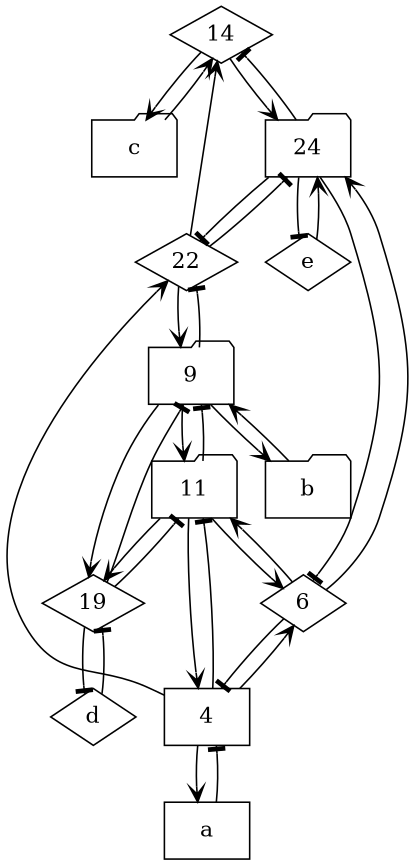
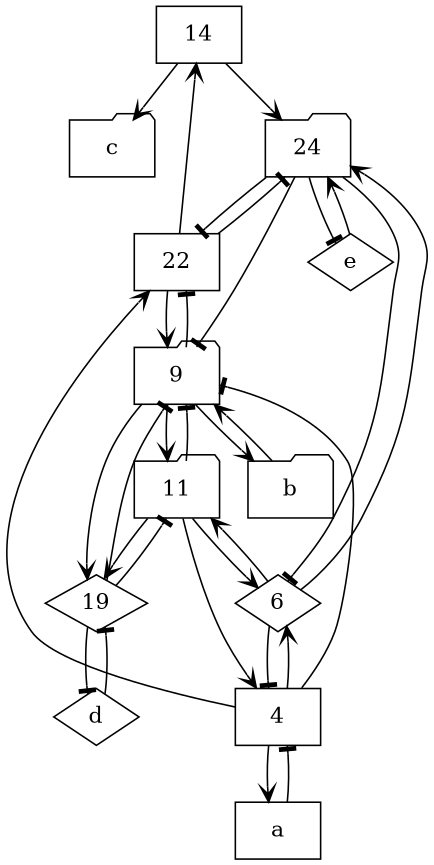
node "14": shape diamond -> box
edge "24" -> "14": now "24" -> "9"
edge "c" -> "14": removed
node "22": shape diamond -> box
edge "4" -> "11": now "4" -> "9"
